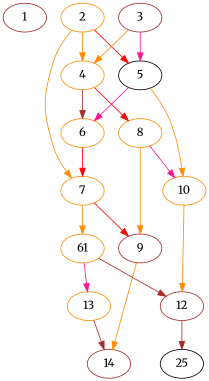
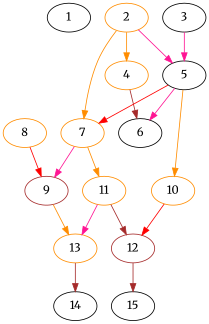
node "1": color brown -> black
node "3": color brown -> black
edge "2" -> "5": color red -> deeppink
edge "3" -> "4": removed
edge "4" -> "8": removed
node "6": color darkorange -> black
edge "6" -> "7": now "5" -> "7"
edge "8" -> "10": removed
edge "8" -> "9": color darkorange -> red
edge "7" -> "9": color red -> deeppink
edge "10" -> "12": color darkorange -> red
node "61": label "61" -> "11"
edge "9" -> "14": now "9" -> "13"
node "14": color brown -> black
node "25": label "25" -> "15"
